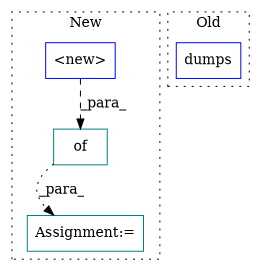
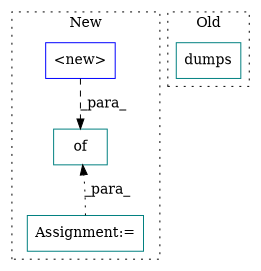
node "dumps": color blue -> teal
edge "of" -> "Assignment:=": reversed
